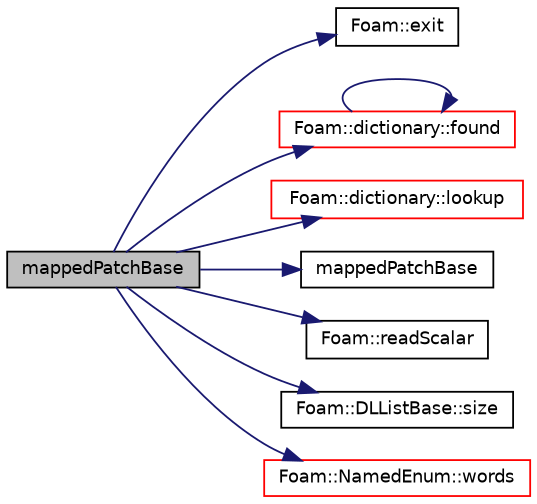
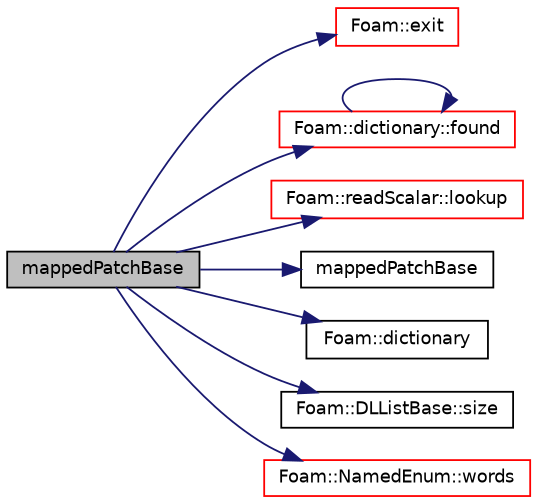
node "Foam::exit": color black -> red
node "Foam::dictionary::lookup": label "Foam::dictionary::lookup" -> "Foam::readScalar::lookup"
node "Foam::readScalar": label "Foam::readScalar" -> "Foam::dictionary"
